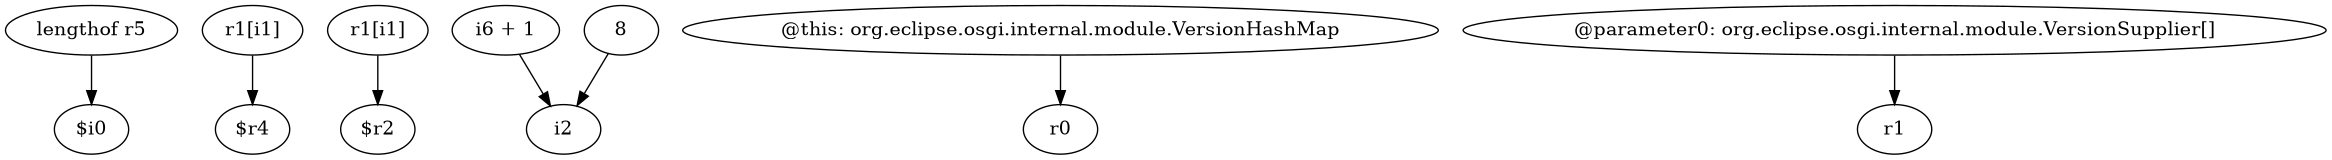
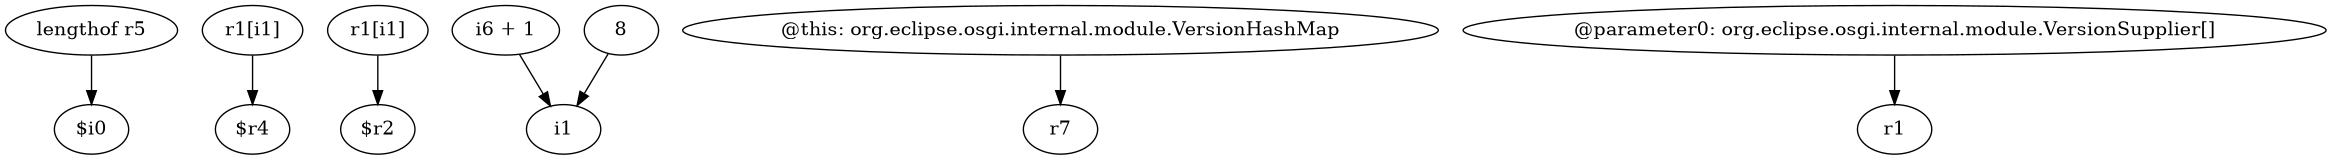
node "i2": label "i2" -> "i1"
node "r0": label "r0" -> "r7"
